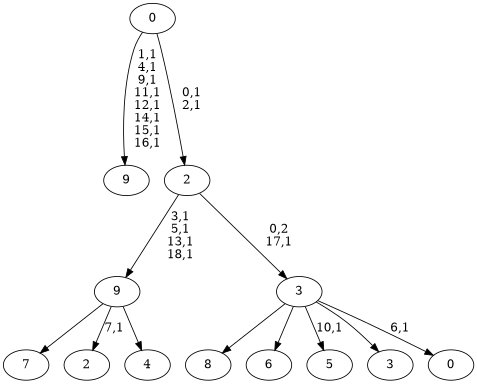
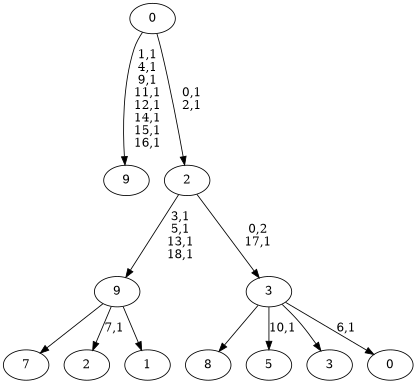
node "4": label "4" -> "1"
node "6": removed
